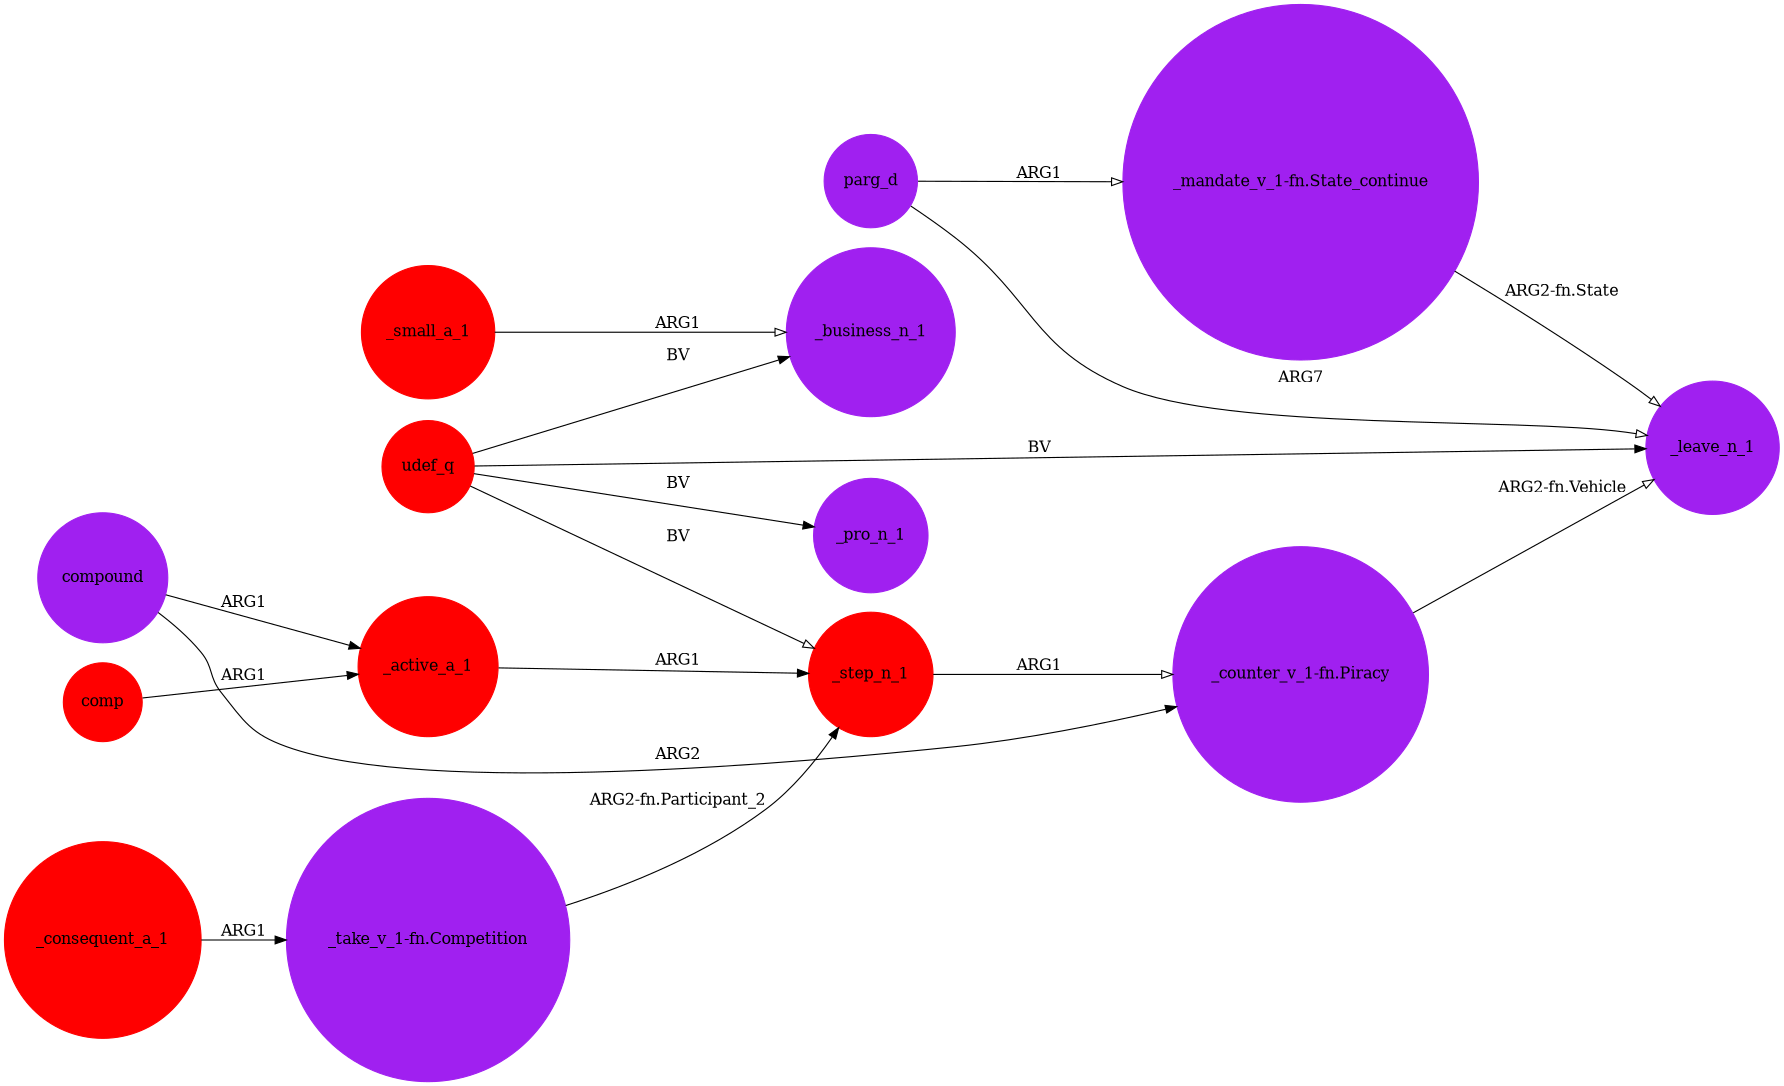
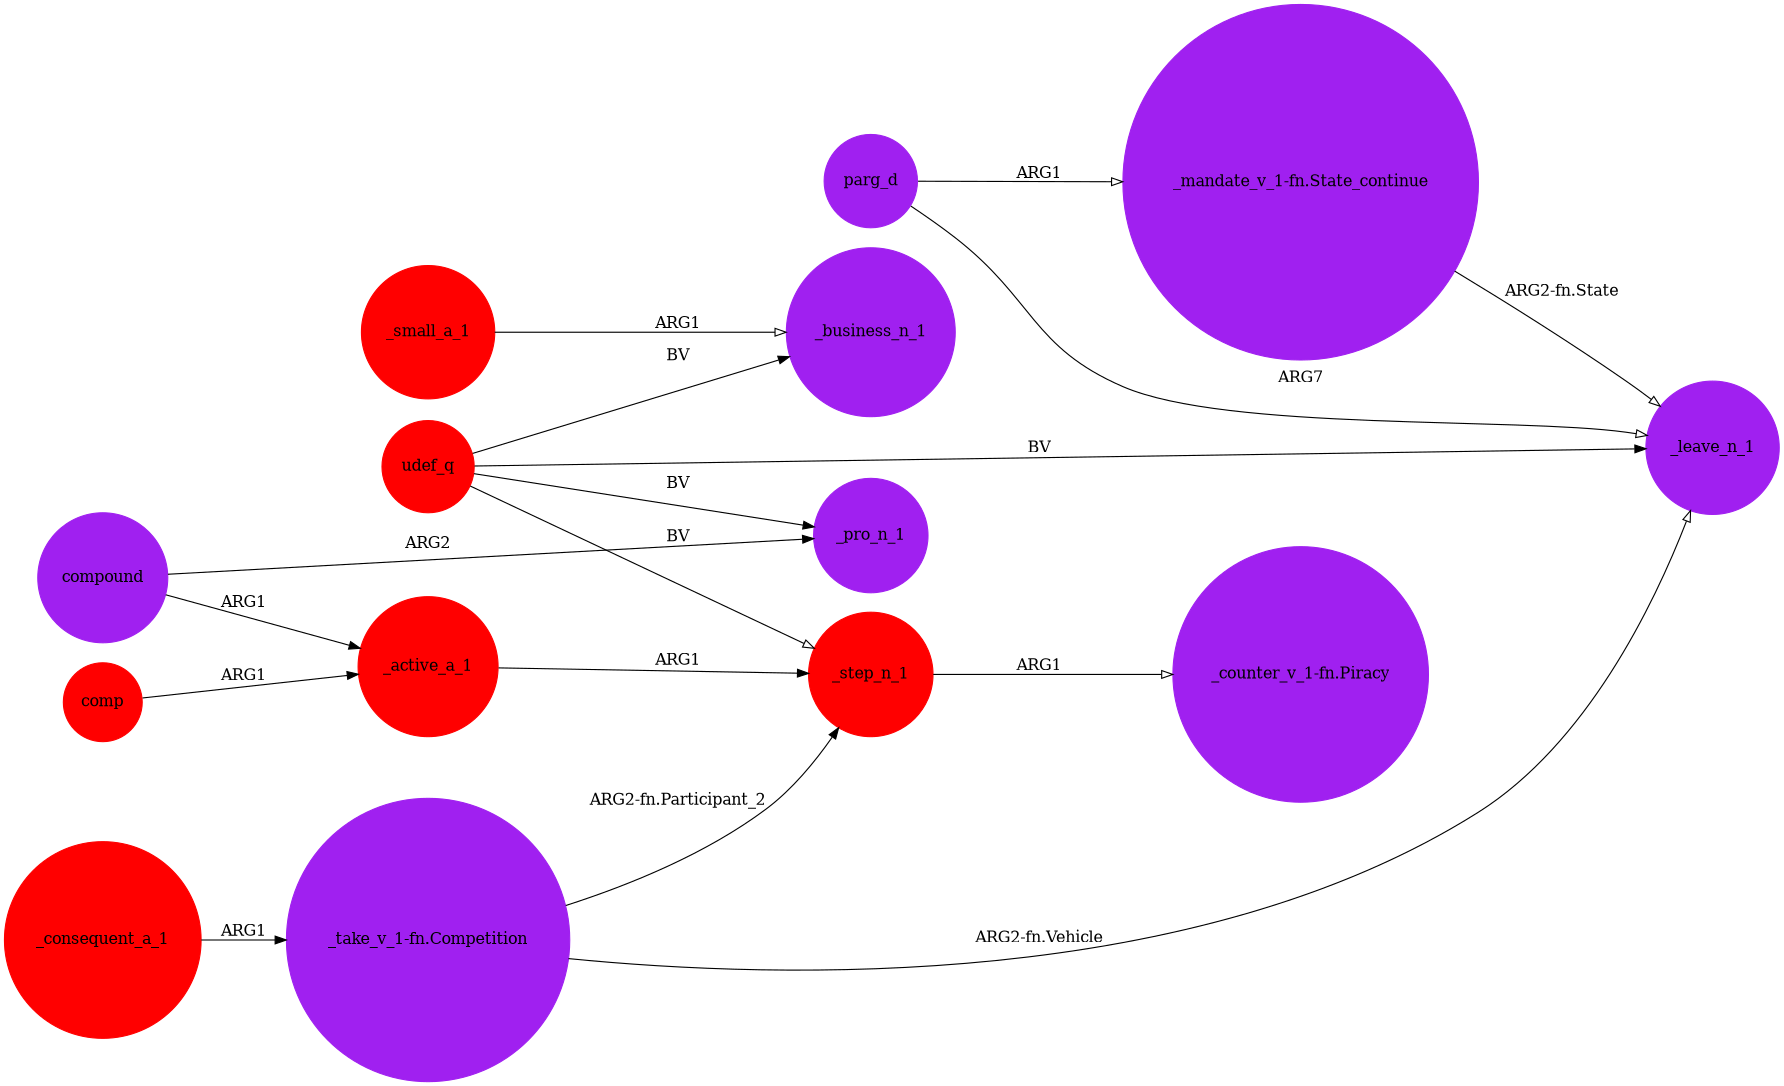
edge "_counter_v_1-fn.Piracy" -> "_leave_n_1": now "_take_v_1-fn.Competition" -> "_leave_n_1"
edge "compound" -> "_counter_v_1-fn.Piracy": now "compound" -> "_pro_n_1"
